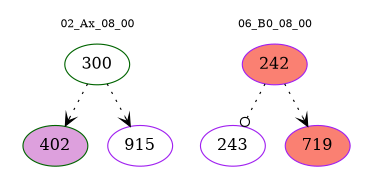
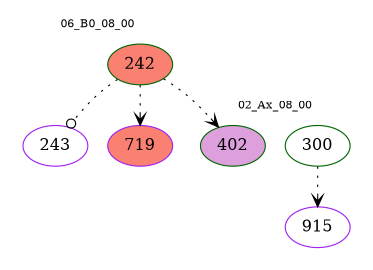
node "242": color purple -> darkgreen
edge "300" -> "402": now "242" -> "402"
